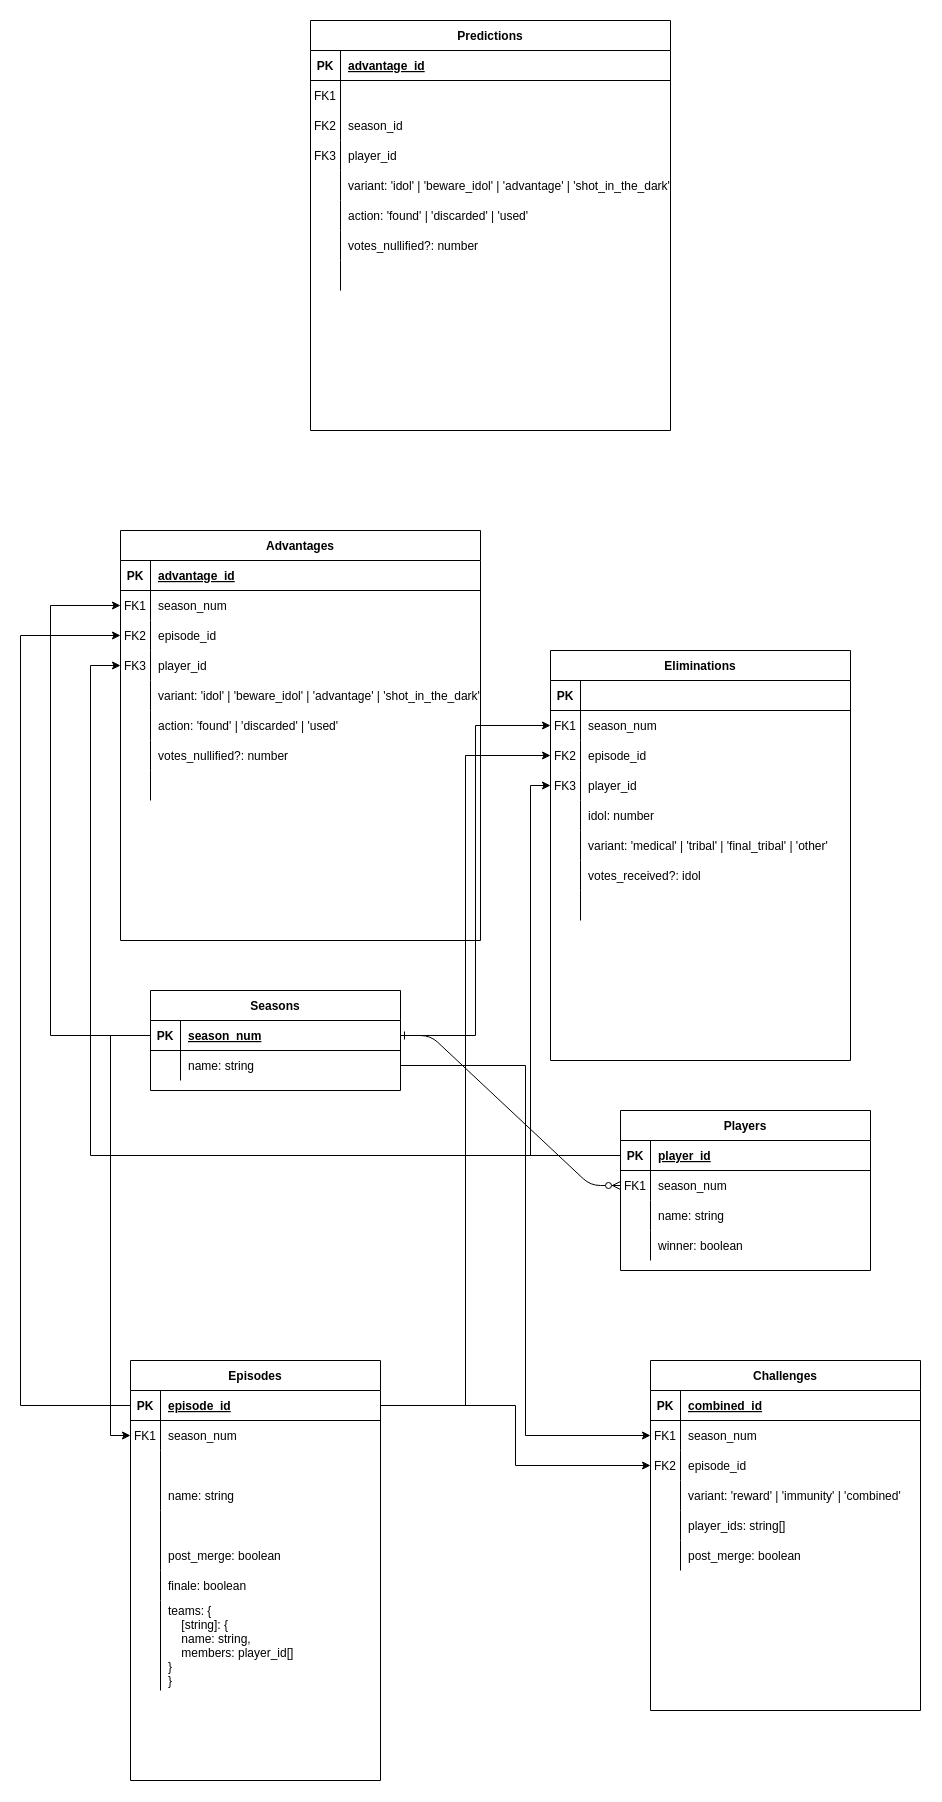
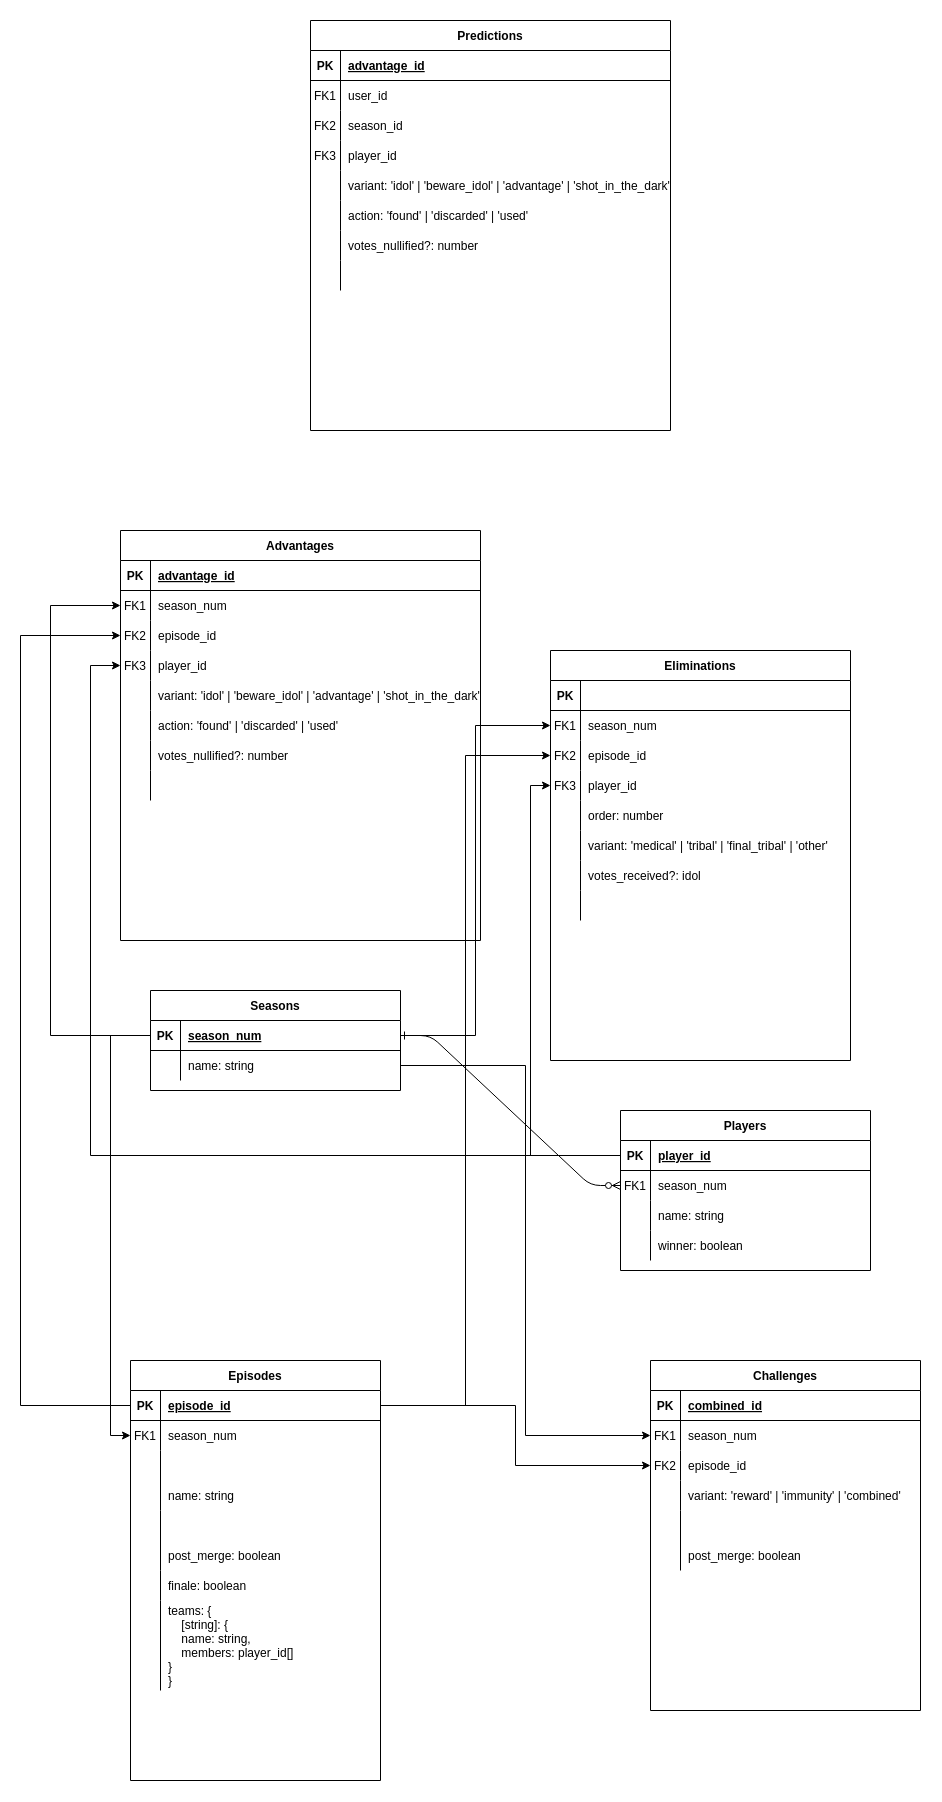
node "user_id": added
node "idol: number": label "idol: number" -> "order: number"
node "player_ids: string[]": removed
